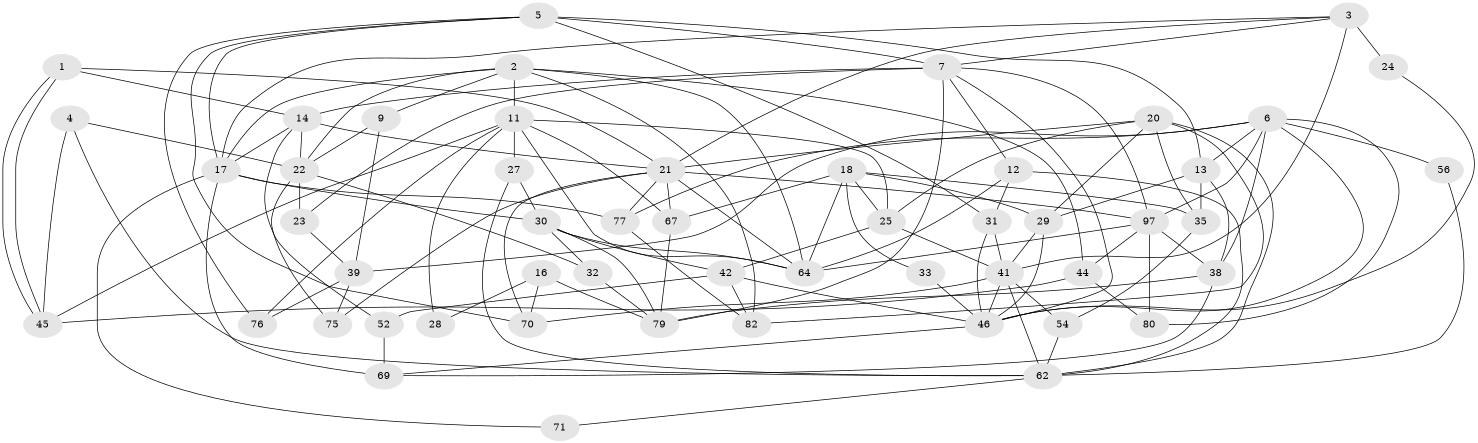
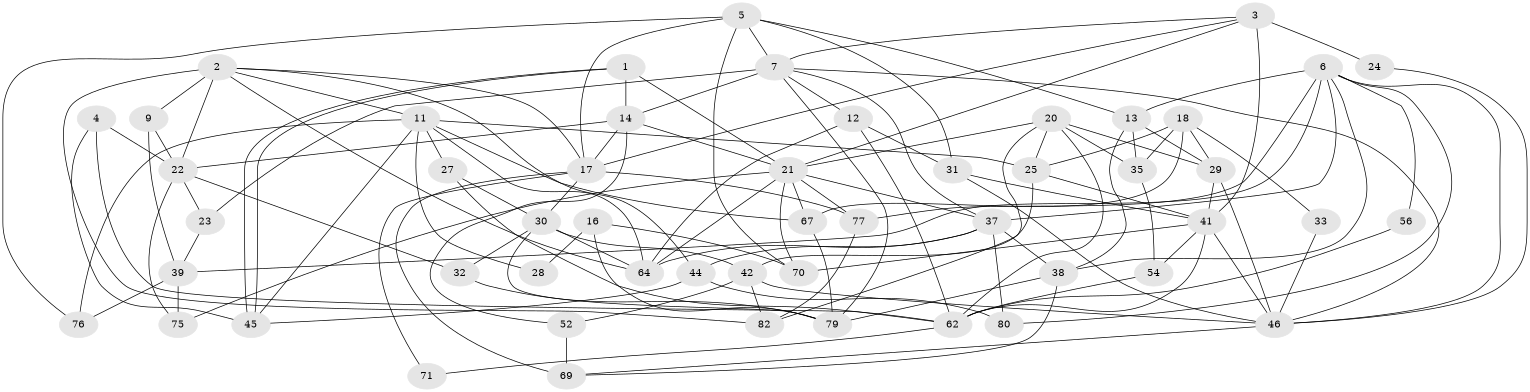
edge "18" -- "64": removed
node "97": label "97" -> "37"
